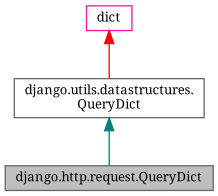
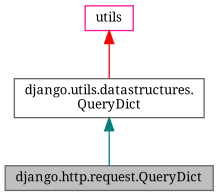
node "dict": label "dict" -> "utils"
